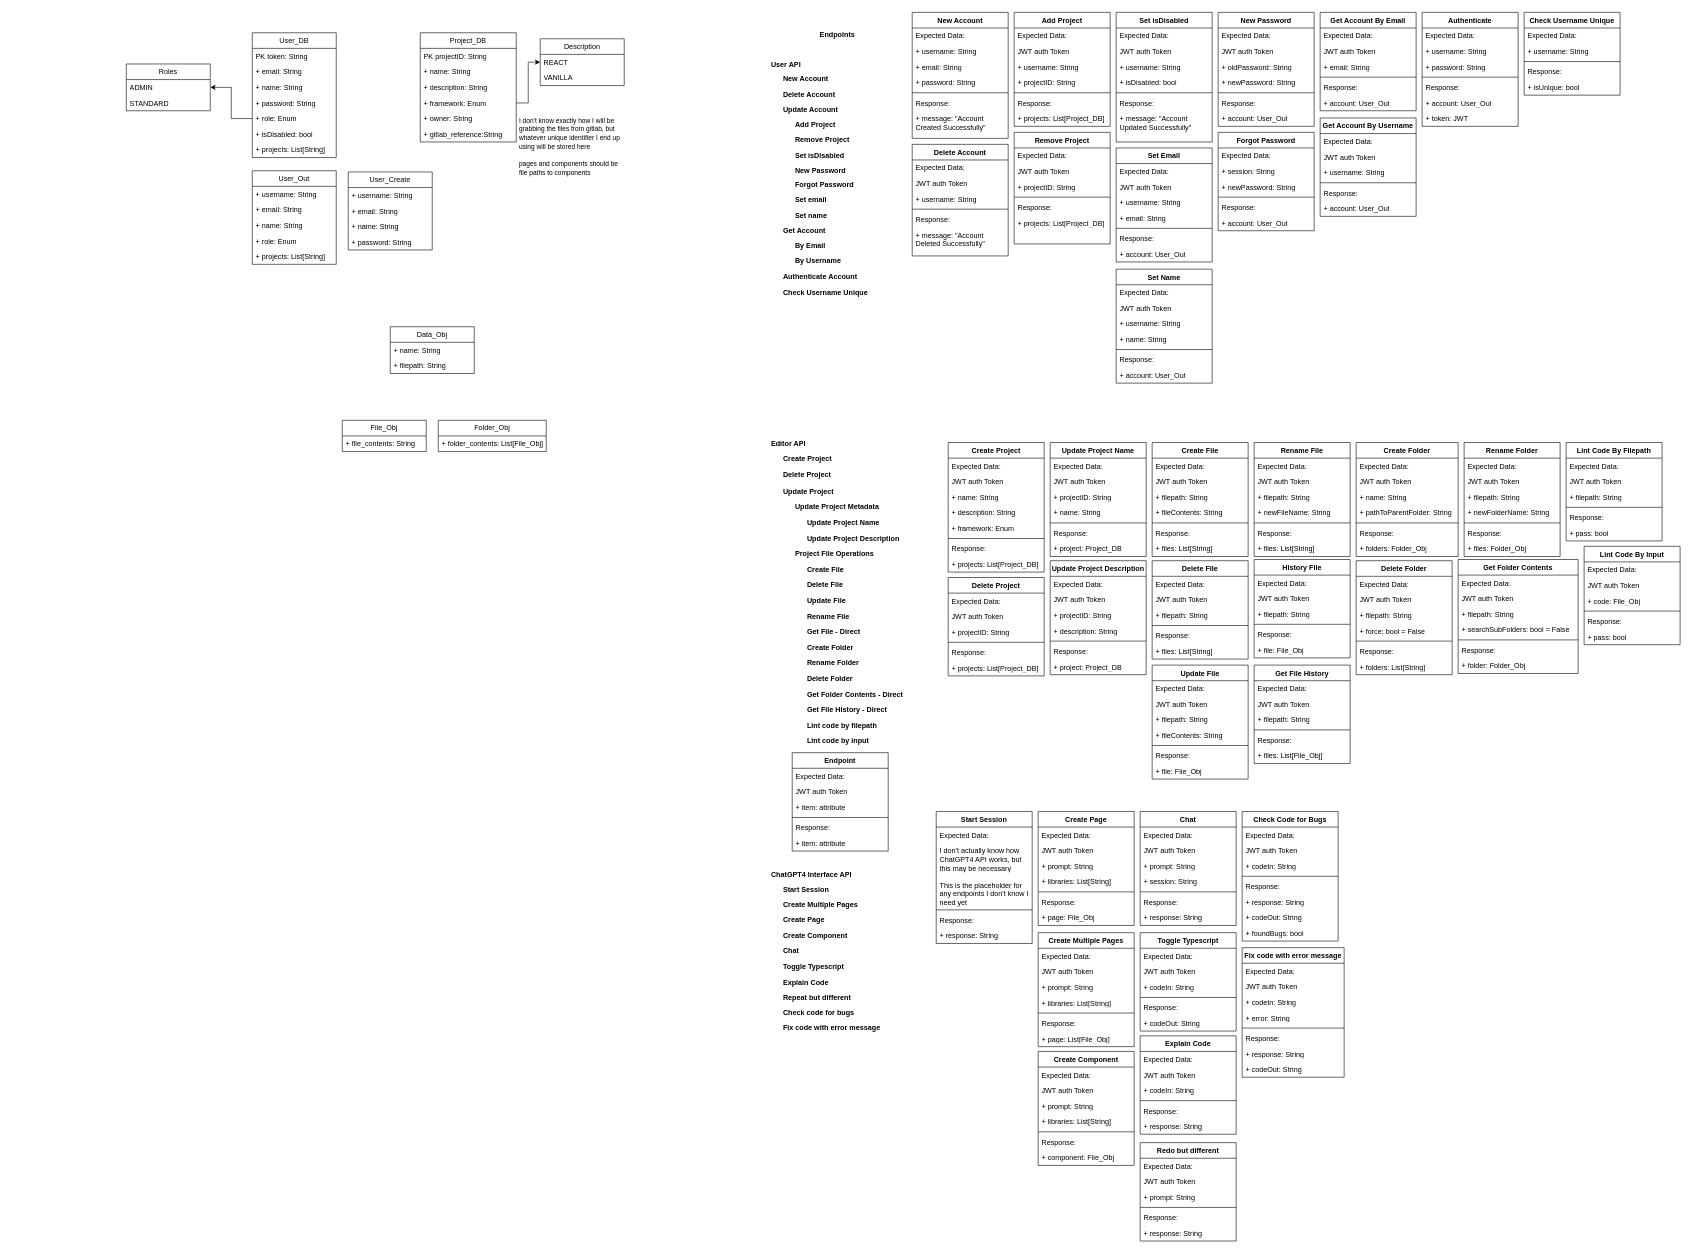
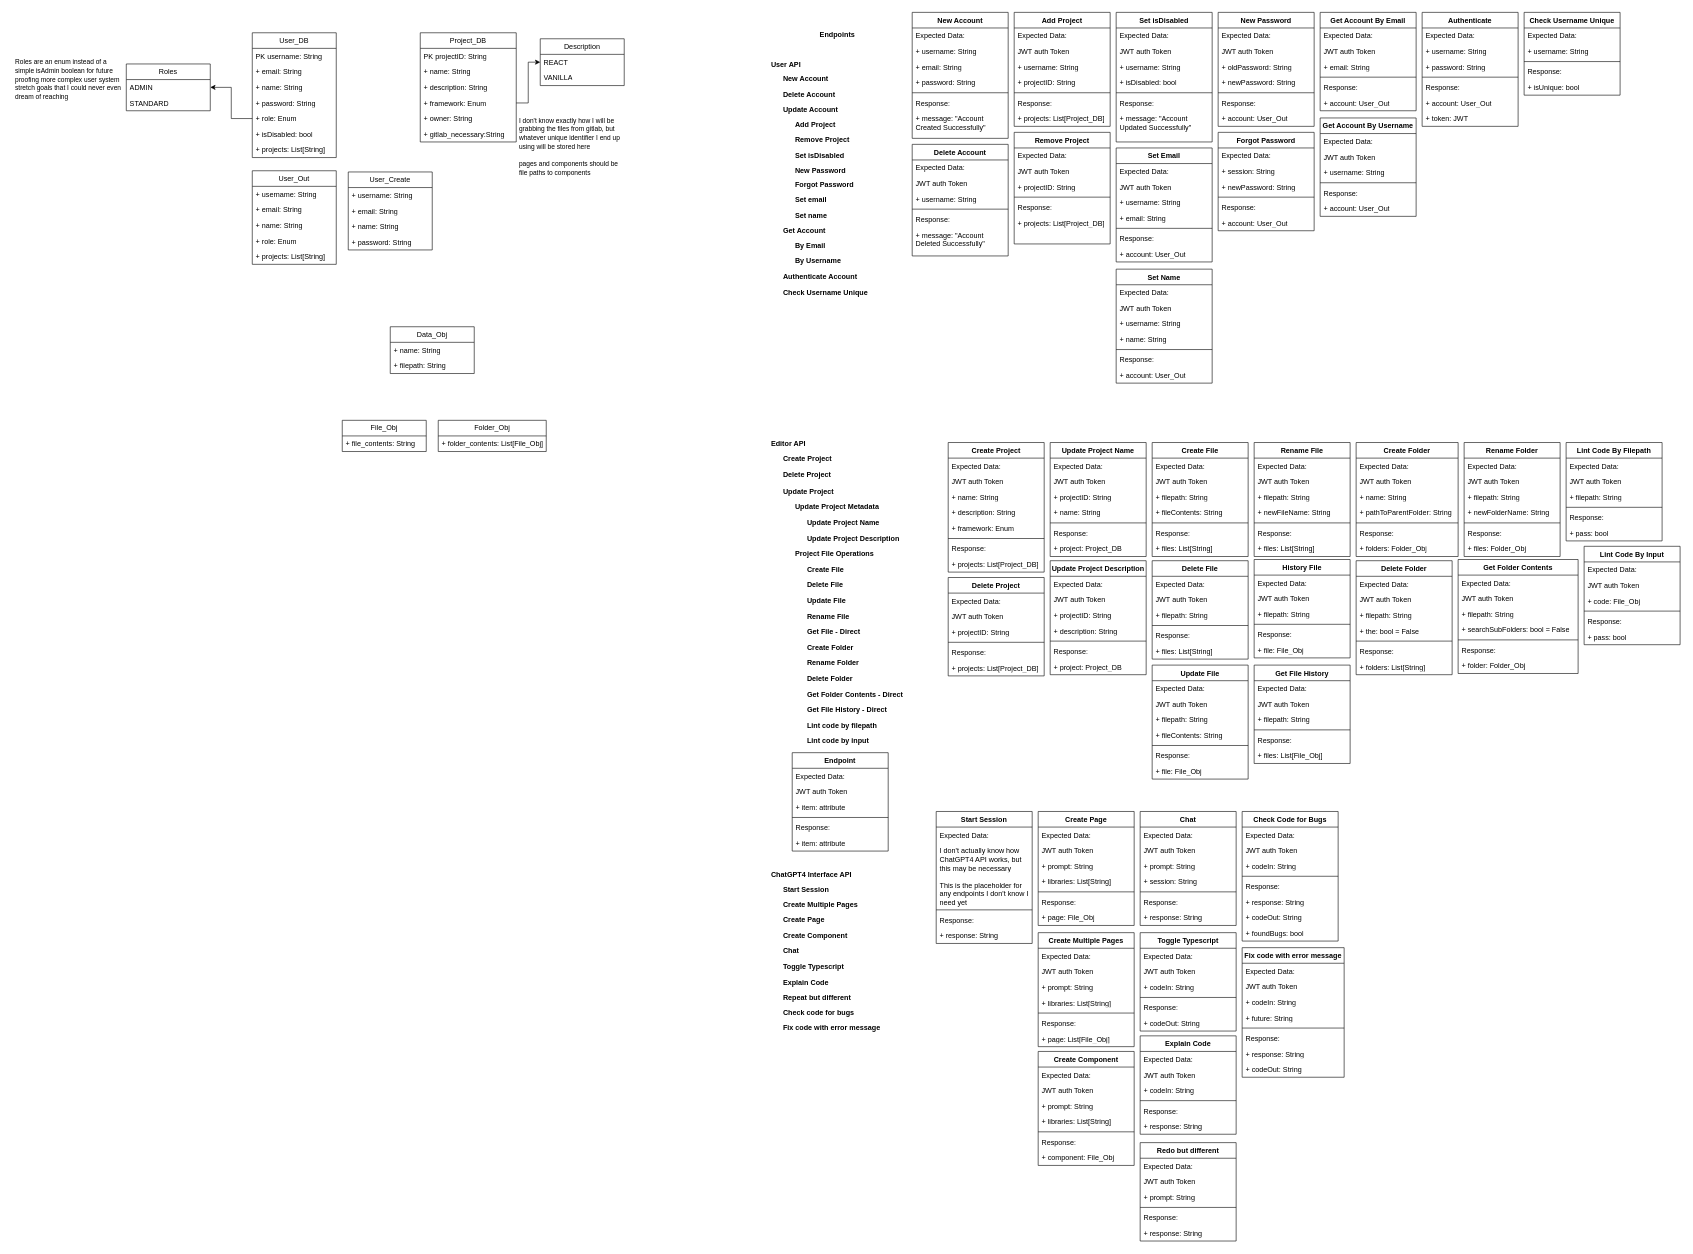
node "PK token: String": label "PK token: String" -> "PK username: String"
node "Roles are an enum instead of a simple isAdmin boolean for future proofing more complex user system stretch goals that I could never even dream of reaching": added
node "+ gitlab_reference:String": label "+ gitlab_reference:String" -> "+ gitlab_necessary:String"
node "+ force: bool = False": label "+ force: bool = False" -> "+ the: bool = False"
node "+ error: String": label "+ error: String" -> "+ future: String"
